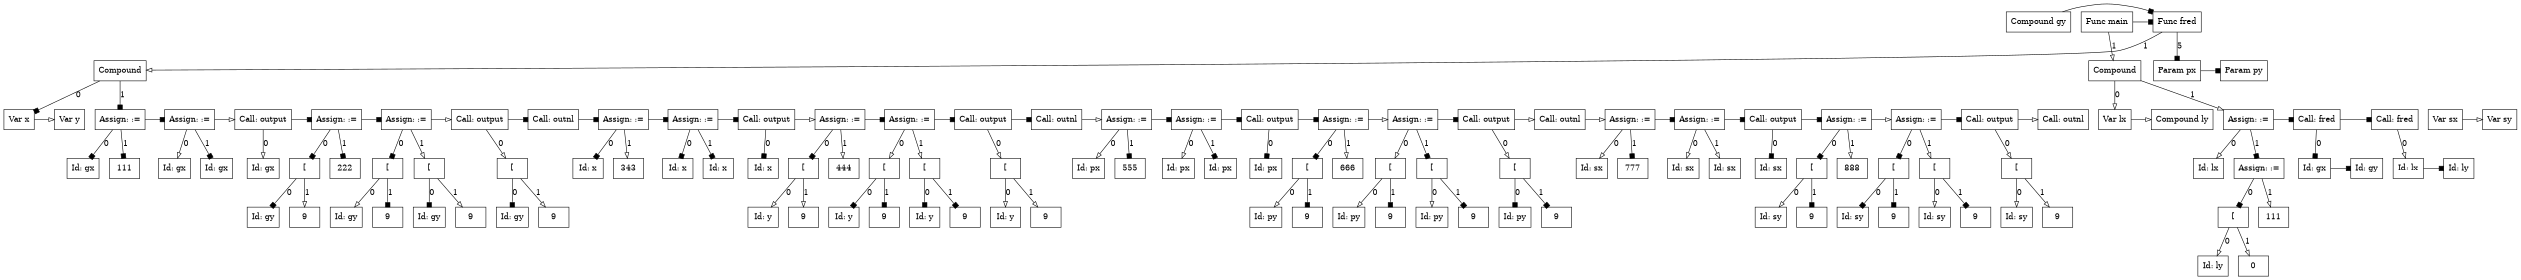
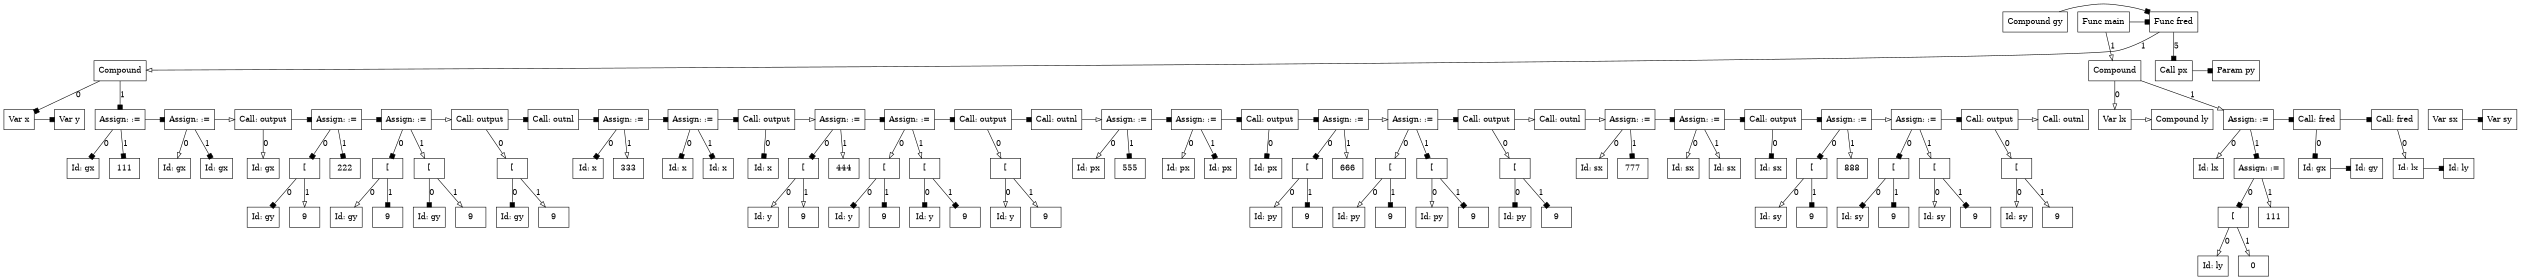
node "Param px": label "Param px" -> "Call px"
edge "Var x" -> "Var y": arrowhead onormal -> box
edge "Var sx" -> "Var sy": arrowhead onormal -> box
node "343": label "343" -> "333"
